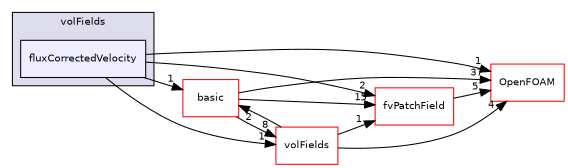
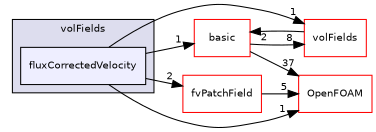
edge "basic" -> "fvPatchField": removed
edge "volFields" -> "fvPatchField": removed
edge "volFields" -> "OpenFOAM": removed
